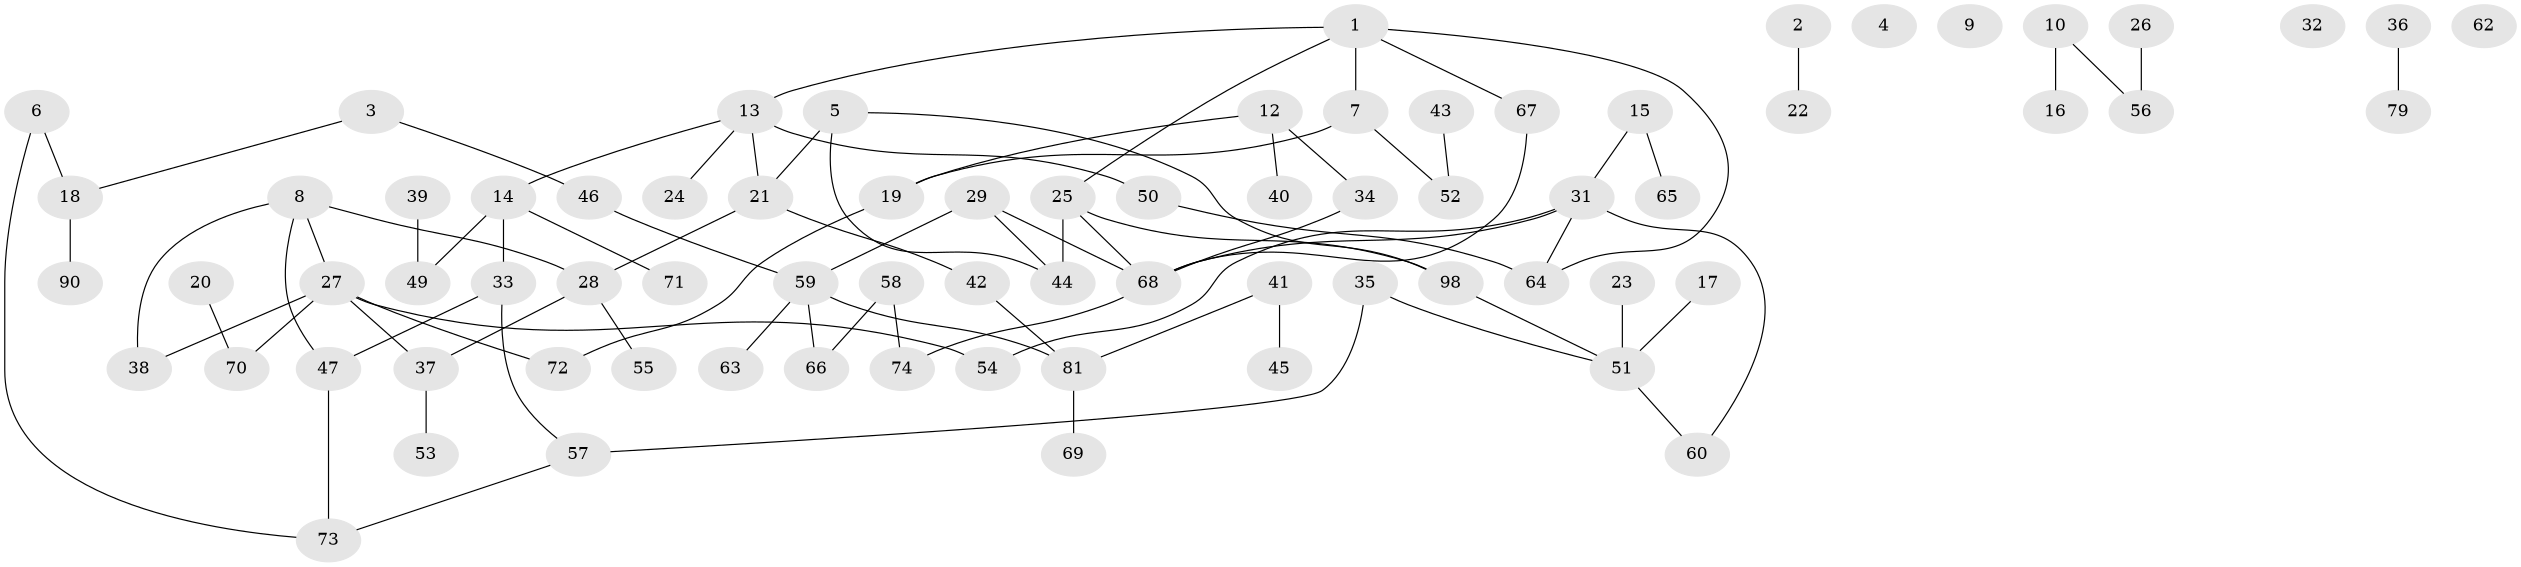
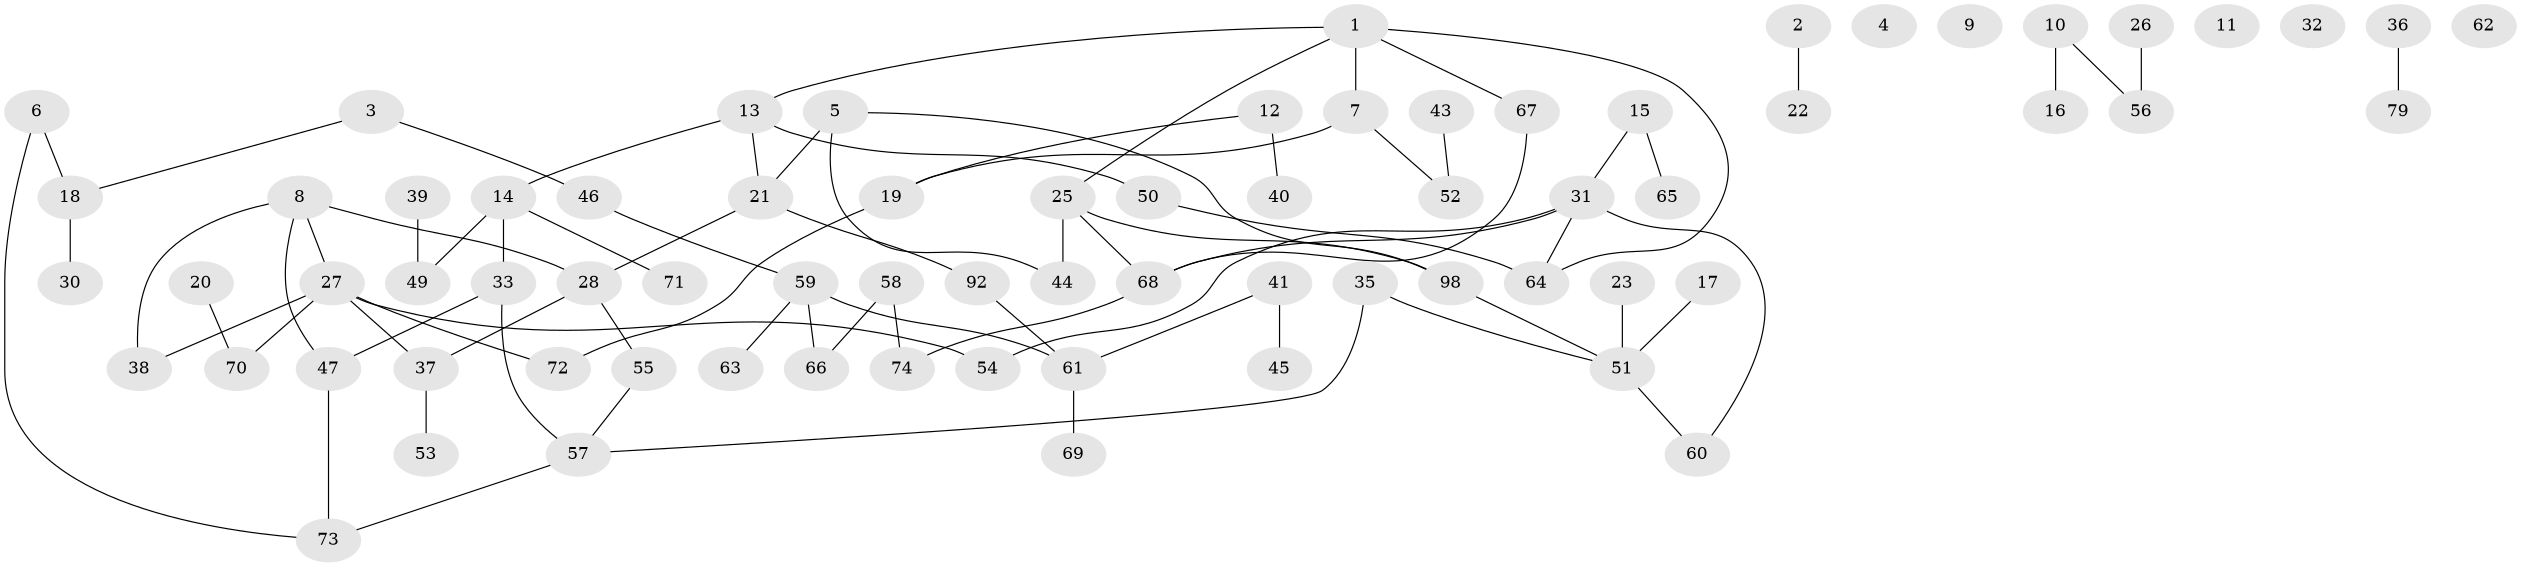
node "11": added
node "24": removed
node "29": removed
node "34": removed
node "90": label "90" -> "30"
node "42": label "42" -> "92"
node "81": label "81" -> "61"
edge "55" -- "57": added
